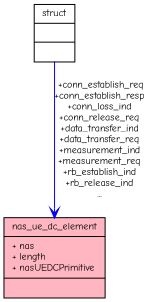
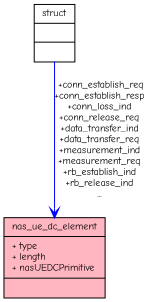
node "nas_ue_dc_element": text "+ nas" -> "+ type"
